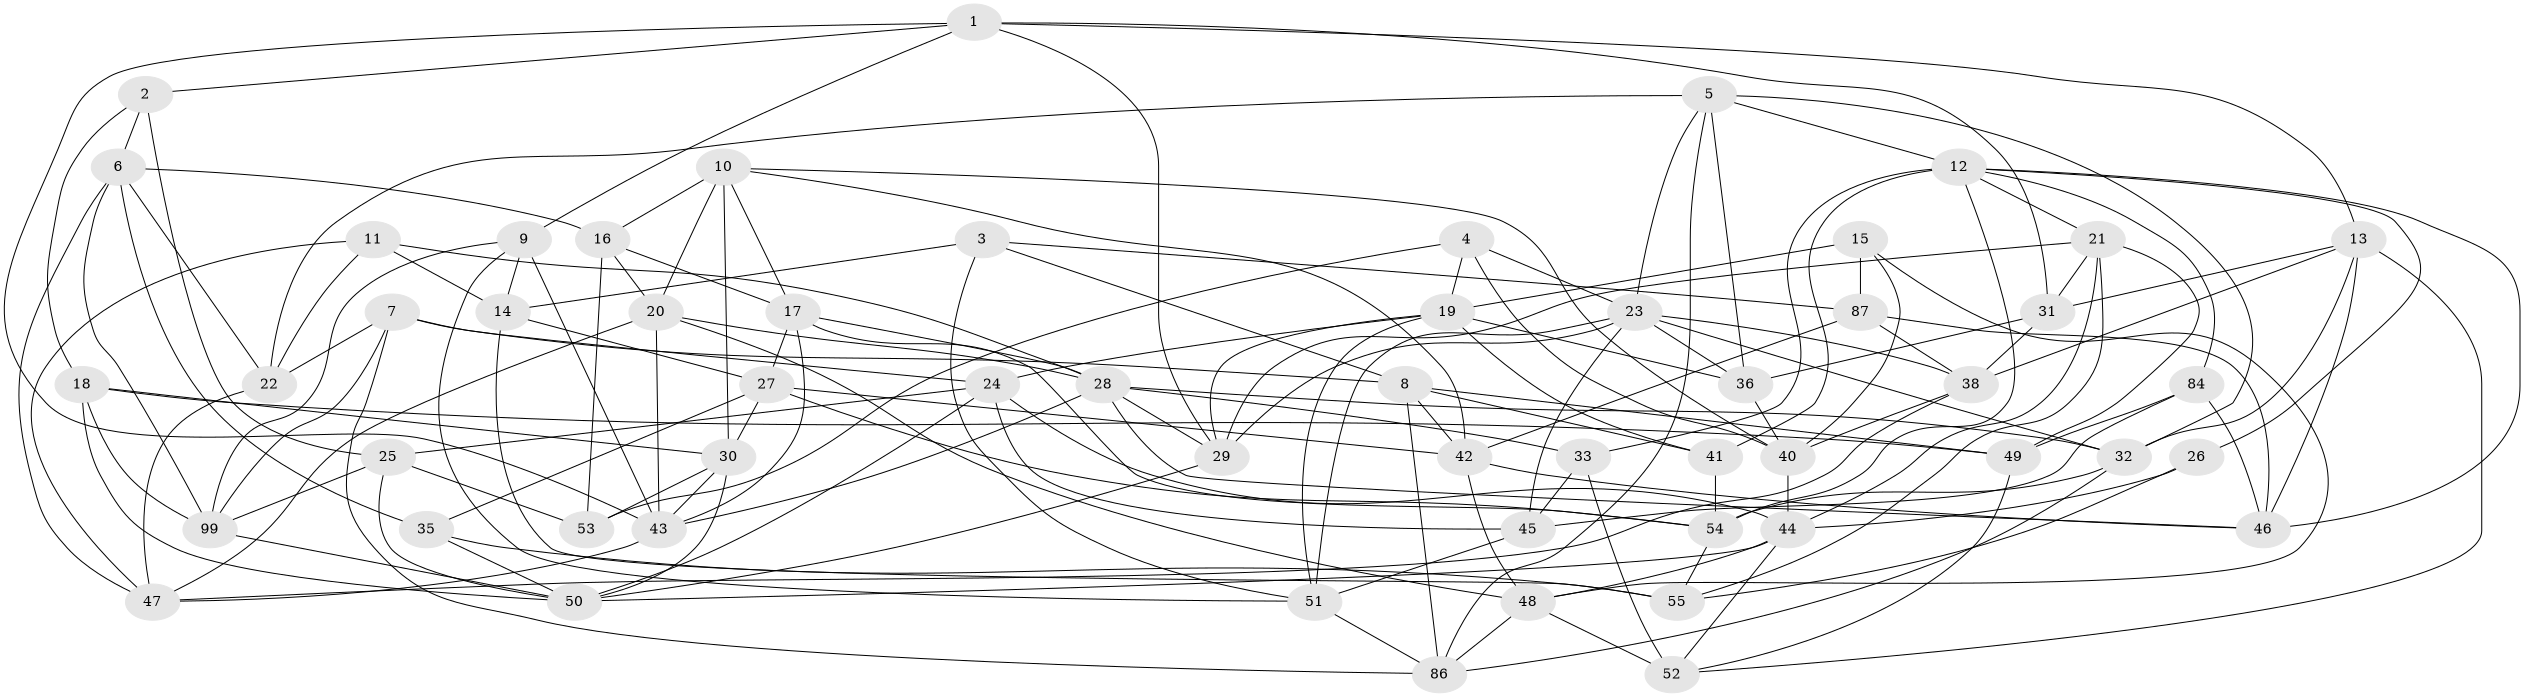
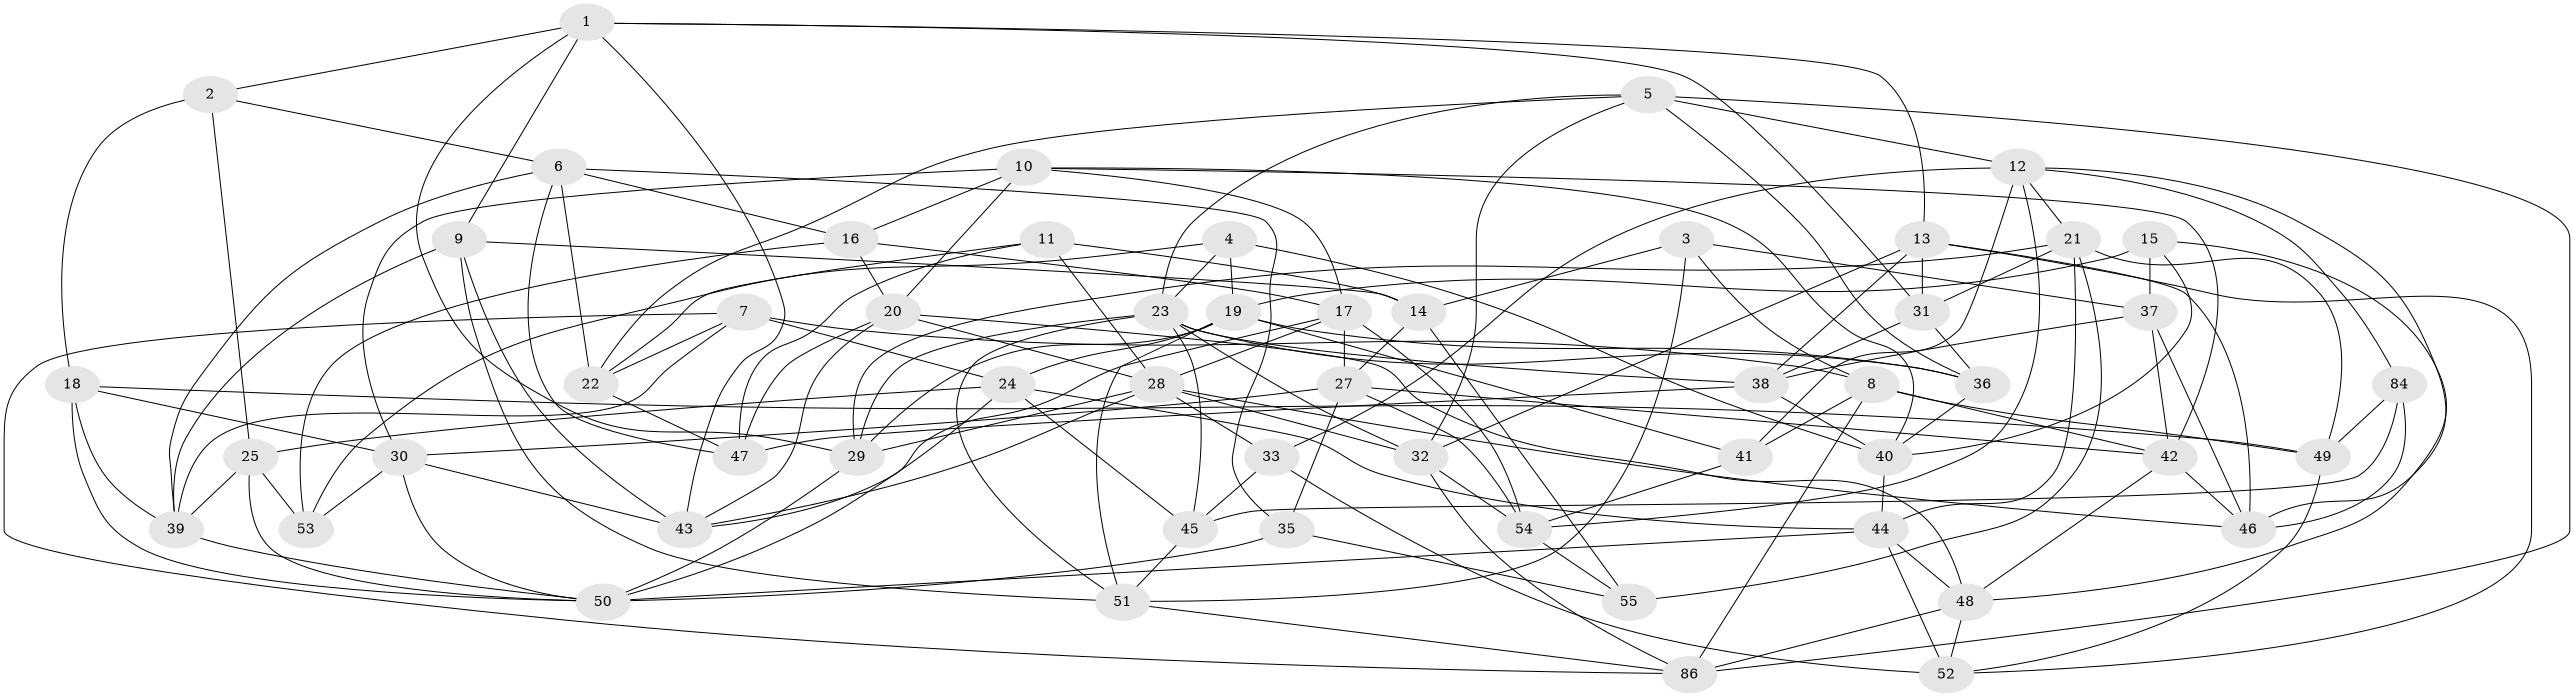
node "87": label "87" -> "37"
node "26": removed
node "99": label "99" -> "39"
edge "43" -- "47": removed
